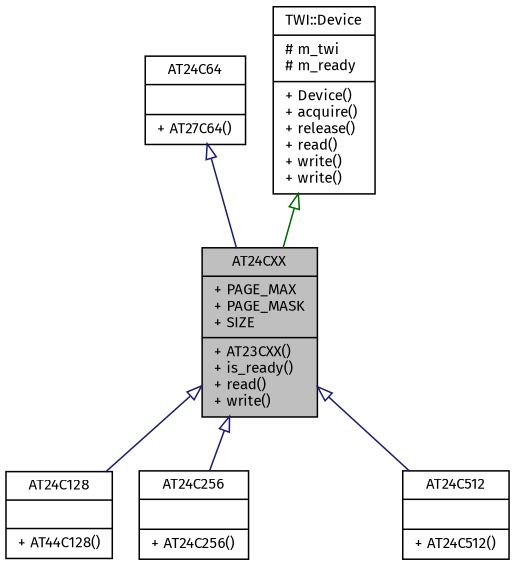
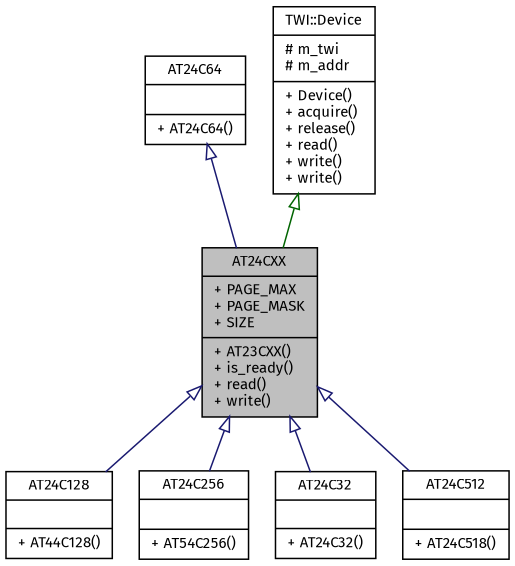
node "TWI::Device": text "# m_ready" -> "# m_addr"
node "AT24C64": text "+ AT27C64()" -> "+ AT24C64()"
node "AT24C32": added
node "AT24C256": text "+ AT24C256()" -> "+ AT54C256()"
node "AT24C512": text "+ AT24C512()" -> "+ AT24C518()"
